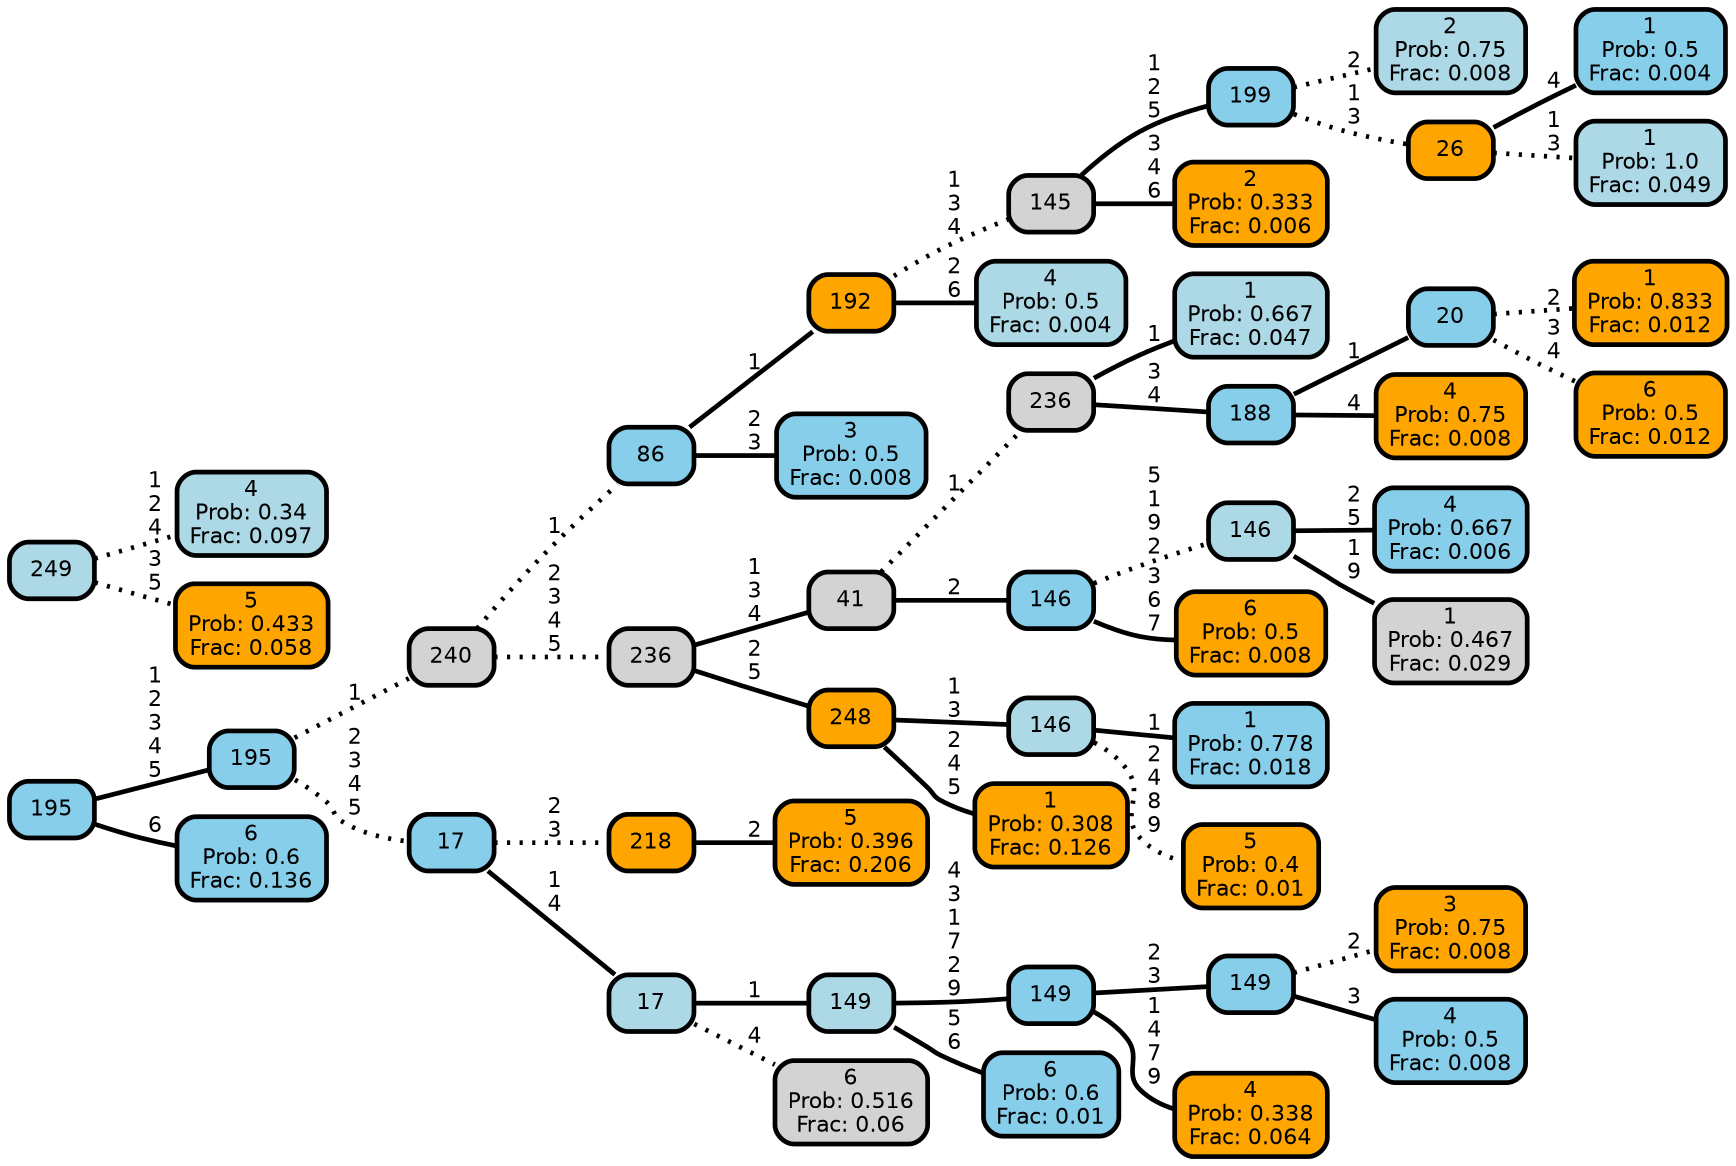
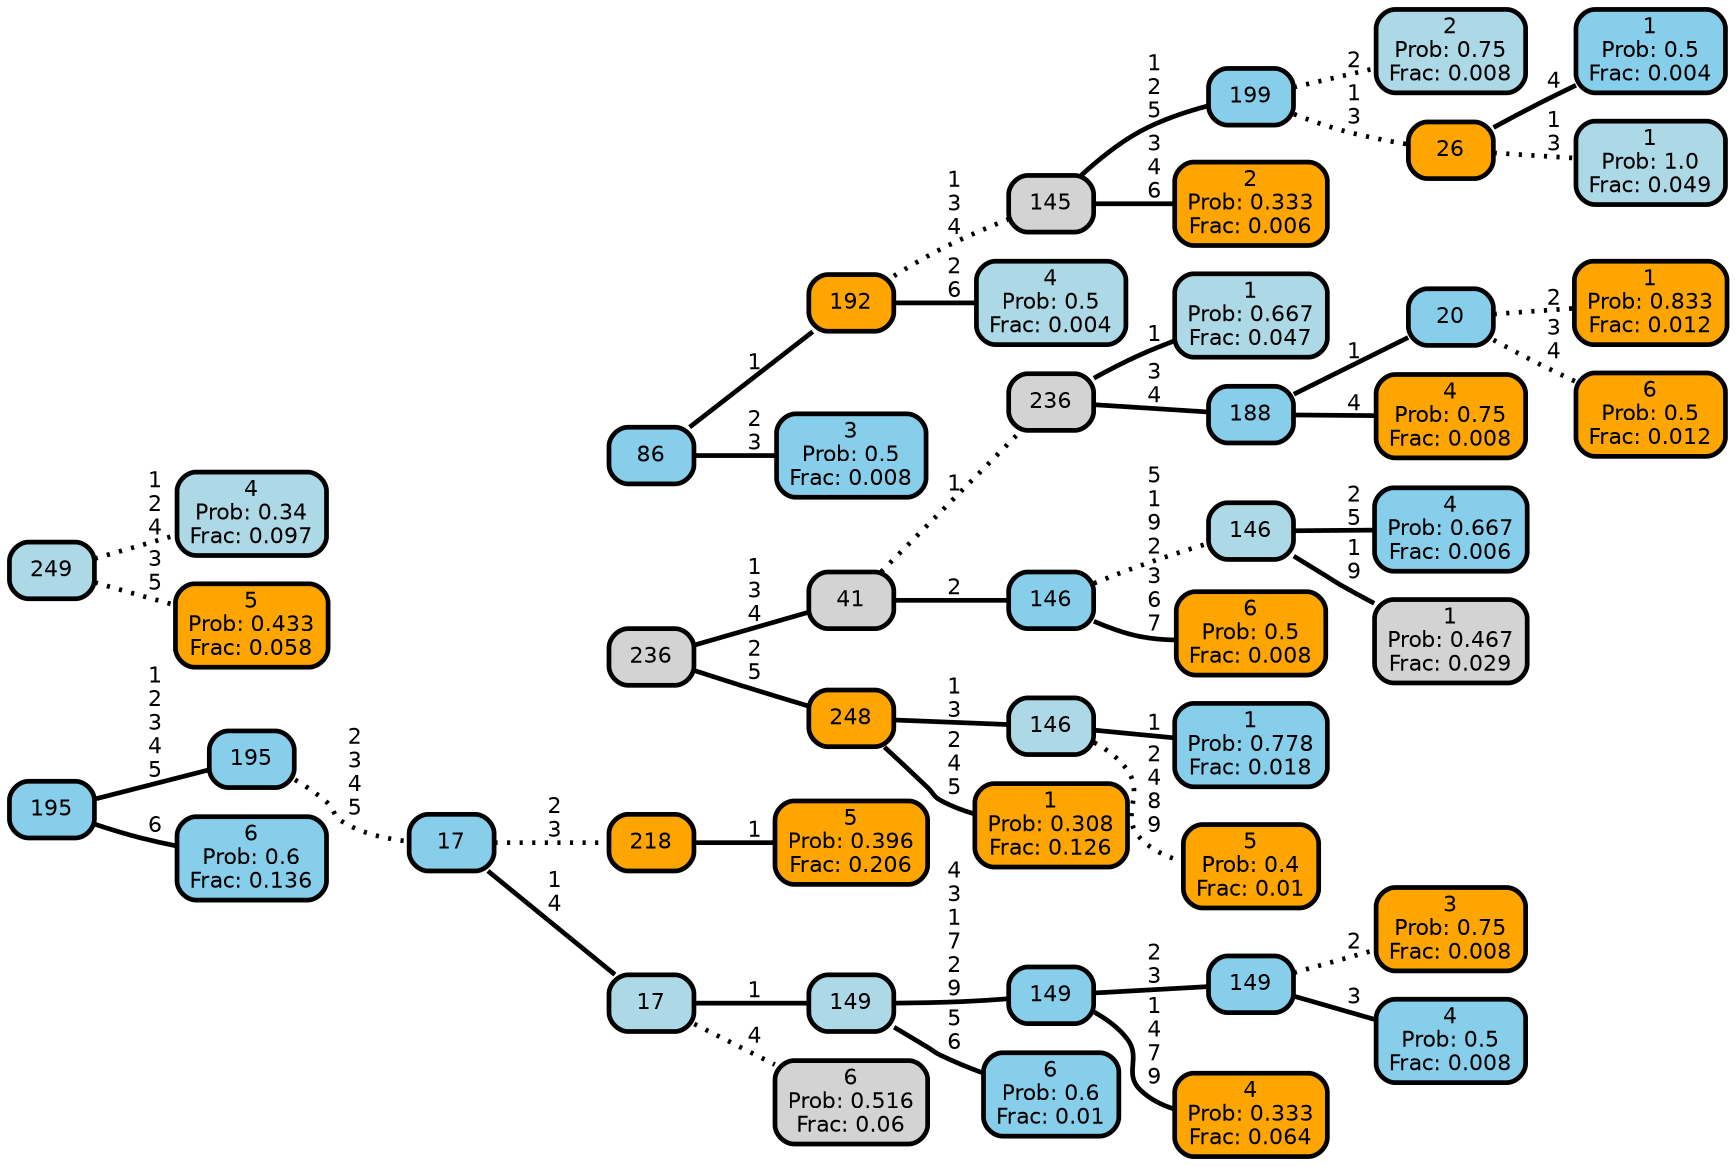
node "240": removed
edge "218" -- "5 Prob: 0.396 Frac: 0.206": label " 2" -> " 1"
node "4 Prob: 0.338 Frac: 0.064": label "4 Prob: 0.338 Frac: 0.064" -> "4 Prob: 0.333 Frac: 0.064"
